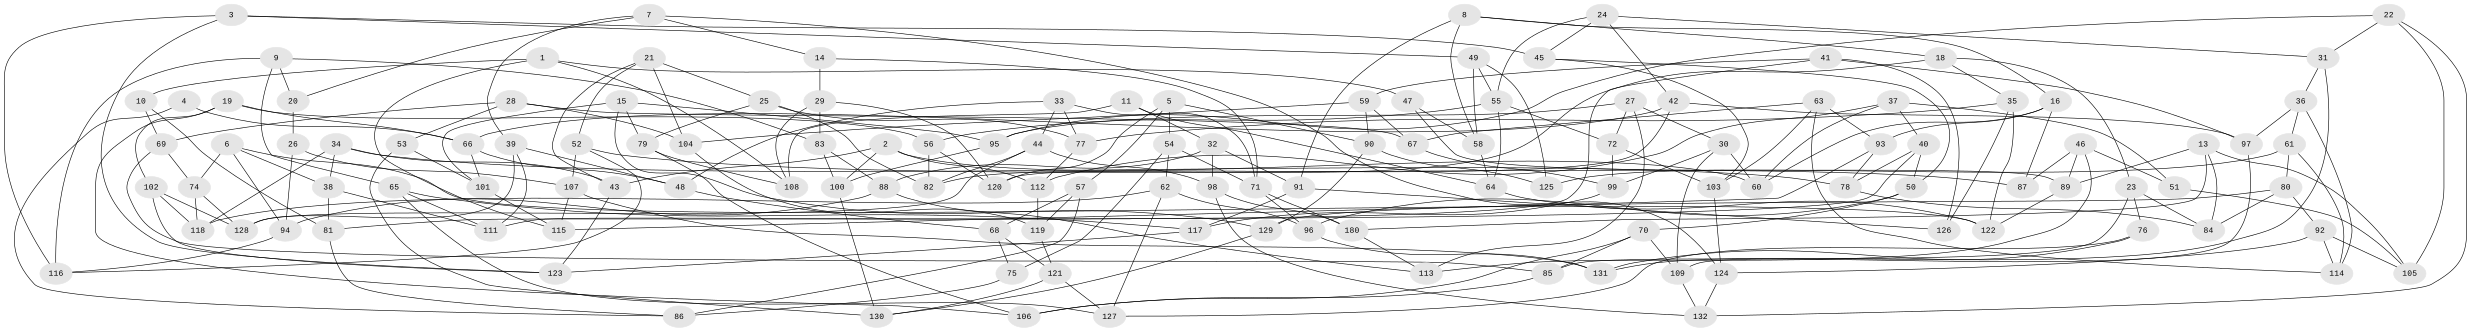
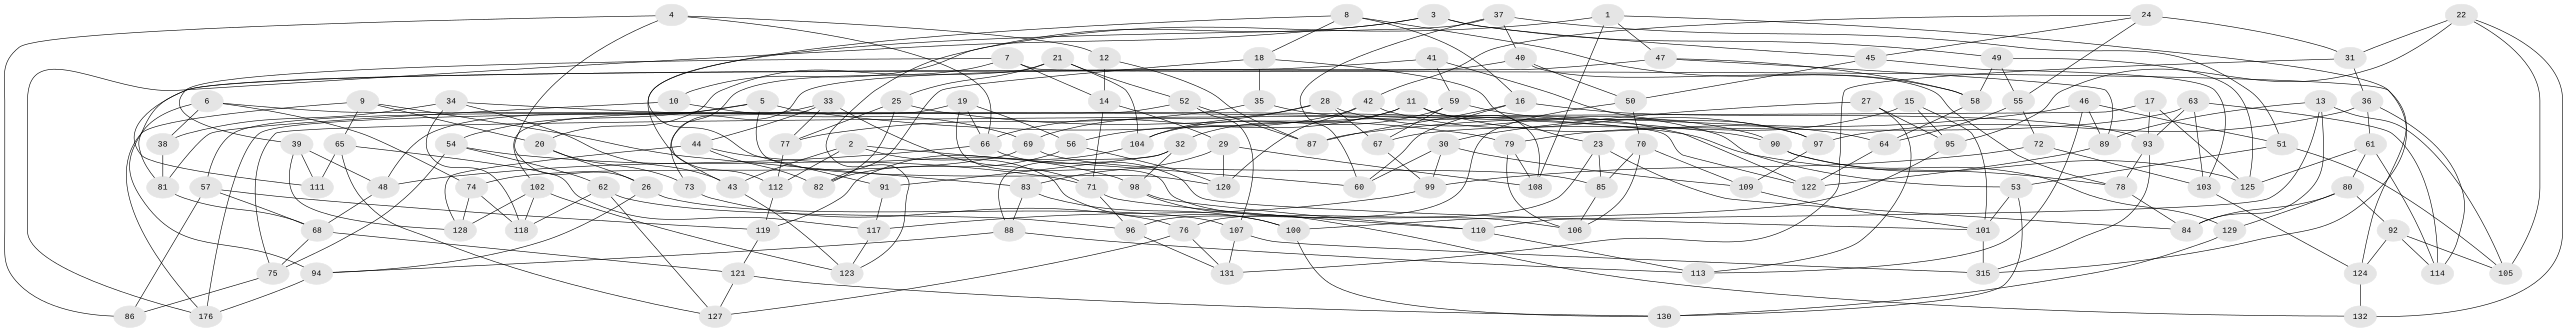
node "12": added
edge "4" -- "26": added
node "17": added
edge "55" -- "56": now "11" -- "56"
edge "27" -- "72": removed
edge "51" -- "53": added
node "73": added
edge "15" -- "129": removed
edge "38" -- "111": removed
node "115": label "115" -> "315"
node "180": label "180" -> "110"
node "126": removed
node "116": label "116" -> "176"
edge "109" -- "132": now "109" -- "101"
edge "81" -- "86": now "81" -- "68"
